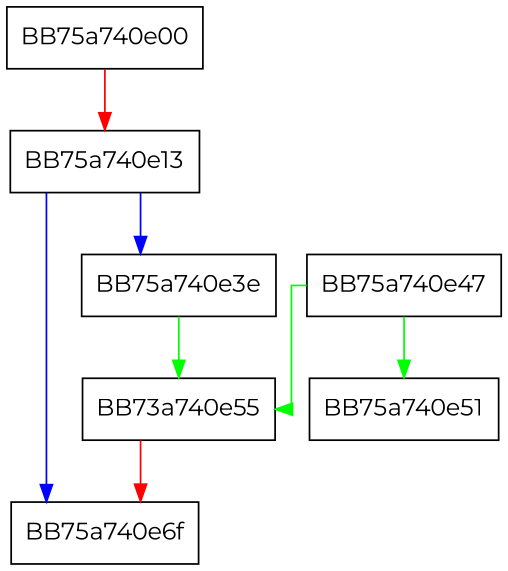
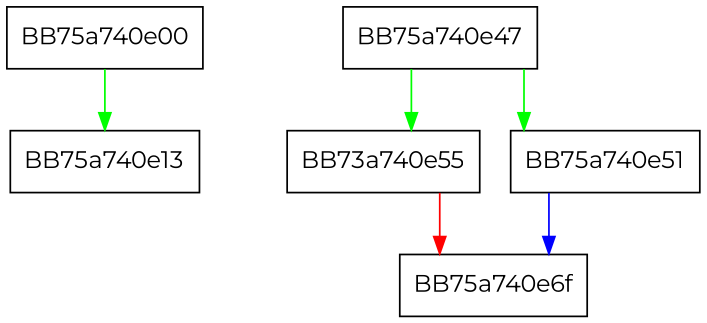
edge "BB75a740e00" -> "BB75a740e13": color red -> green
node "BB75a740e3e": removed
edge "BB75a740e13" -> "BB75a740e6f": now "BB75a740e51" -> "BB75a740e6f"
